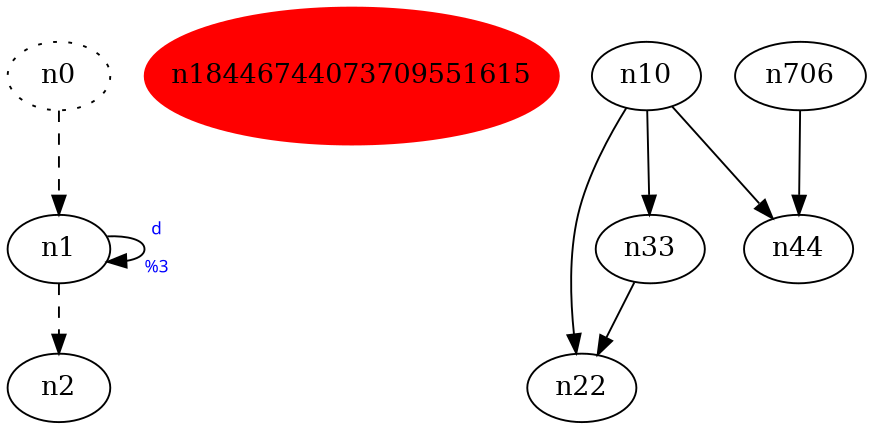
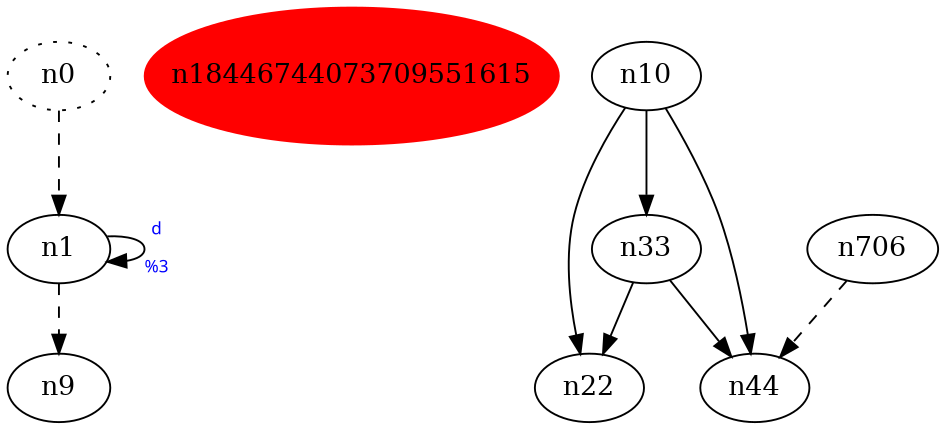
edge "n706" -> "n44": style solid -> dashed
edge "n33" -> "n44": added
node "n2": label "n2" -> "n9"
